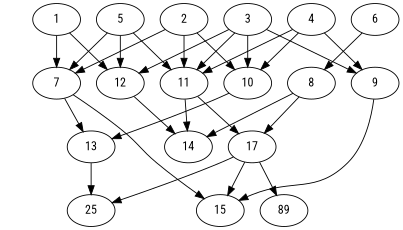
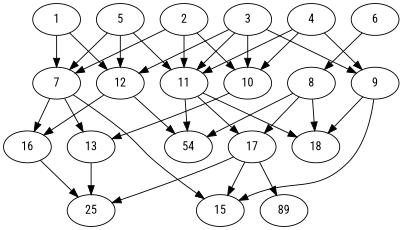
node "16": added
node "14": label "14" -> "54"
node "18": added
